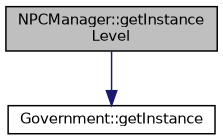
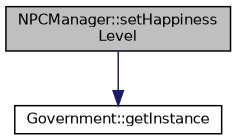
node "NPCManager::getInstance Level": label "NPCManager::getInstance Level" -> "NPCManager::setHappiness Level"
